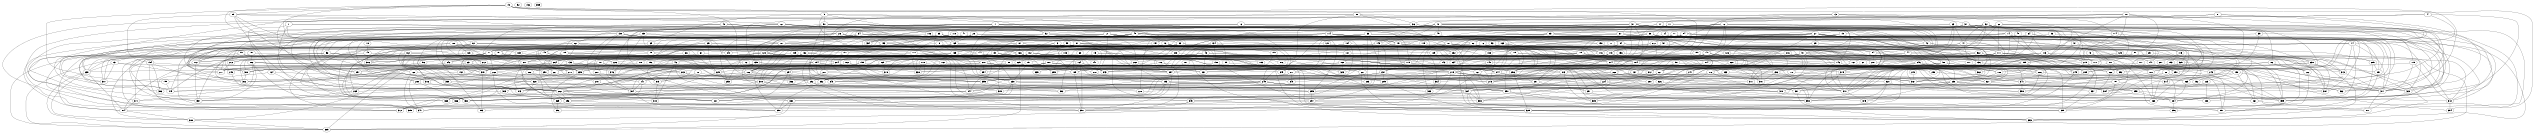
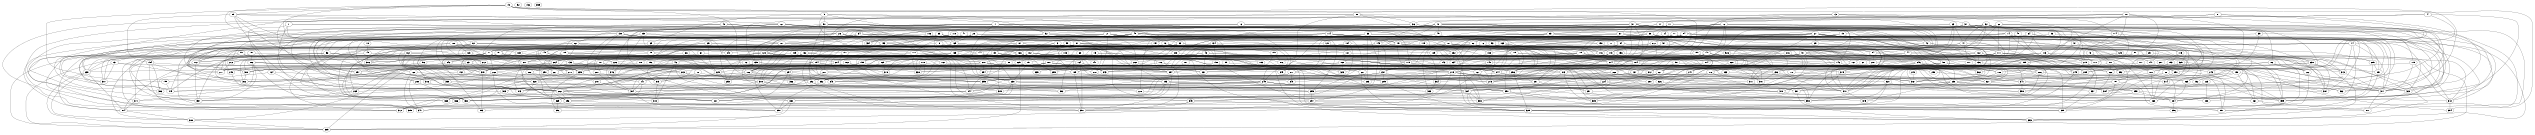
node "126": label "126" -> "926"
node "522": label "522" -> "122"
